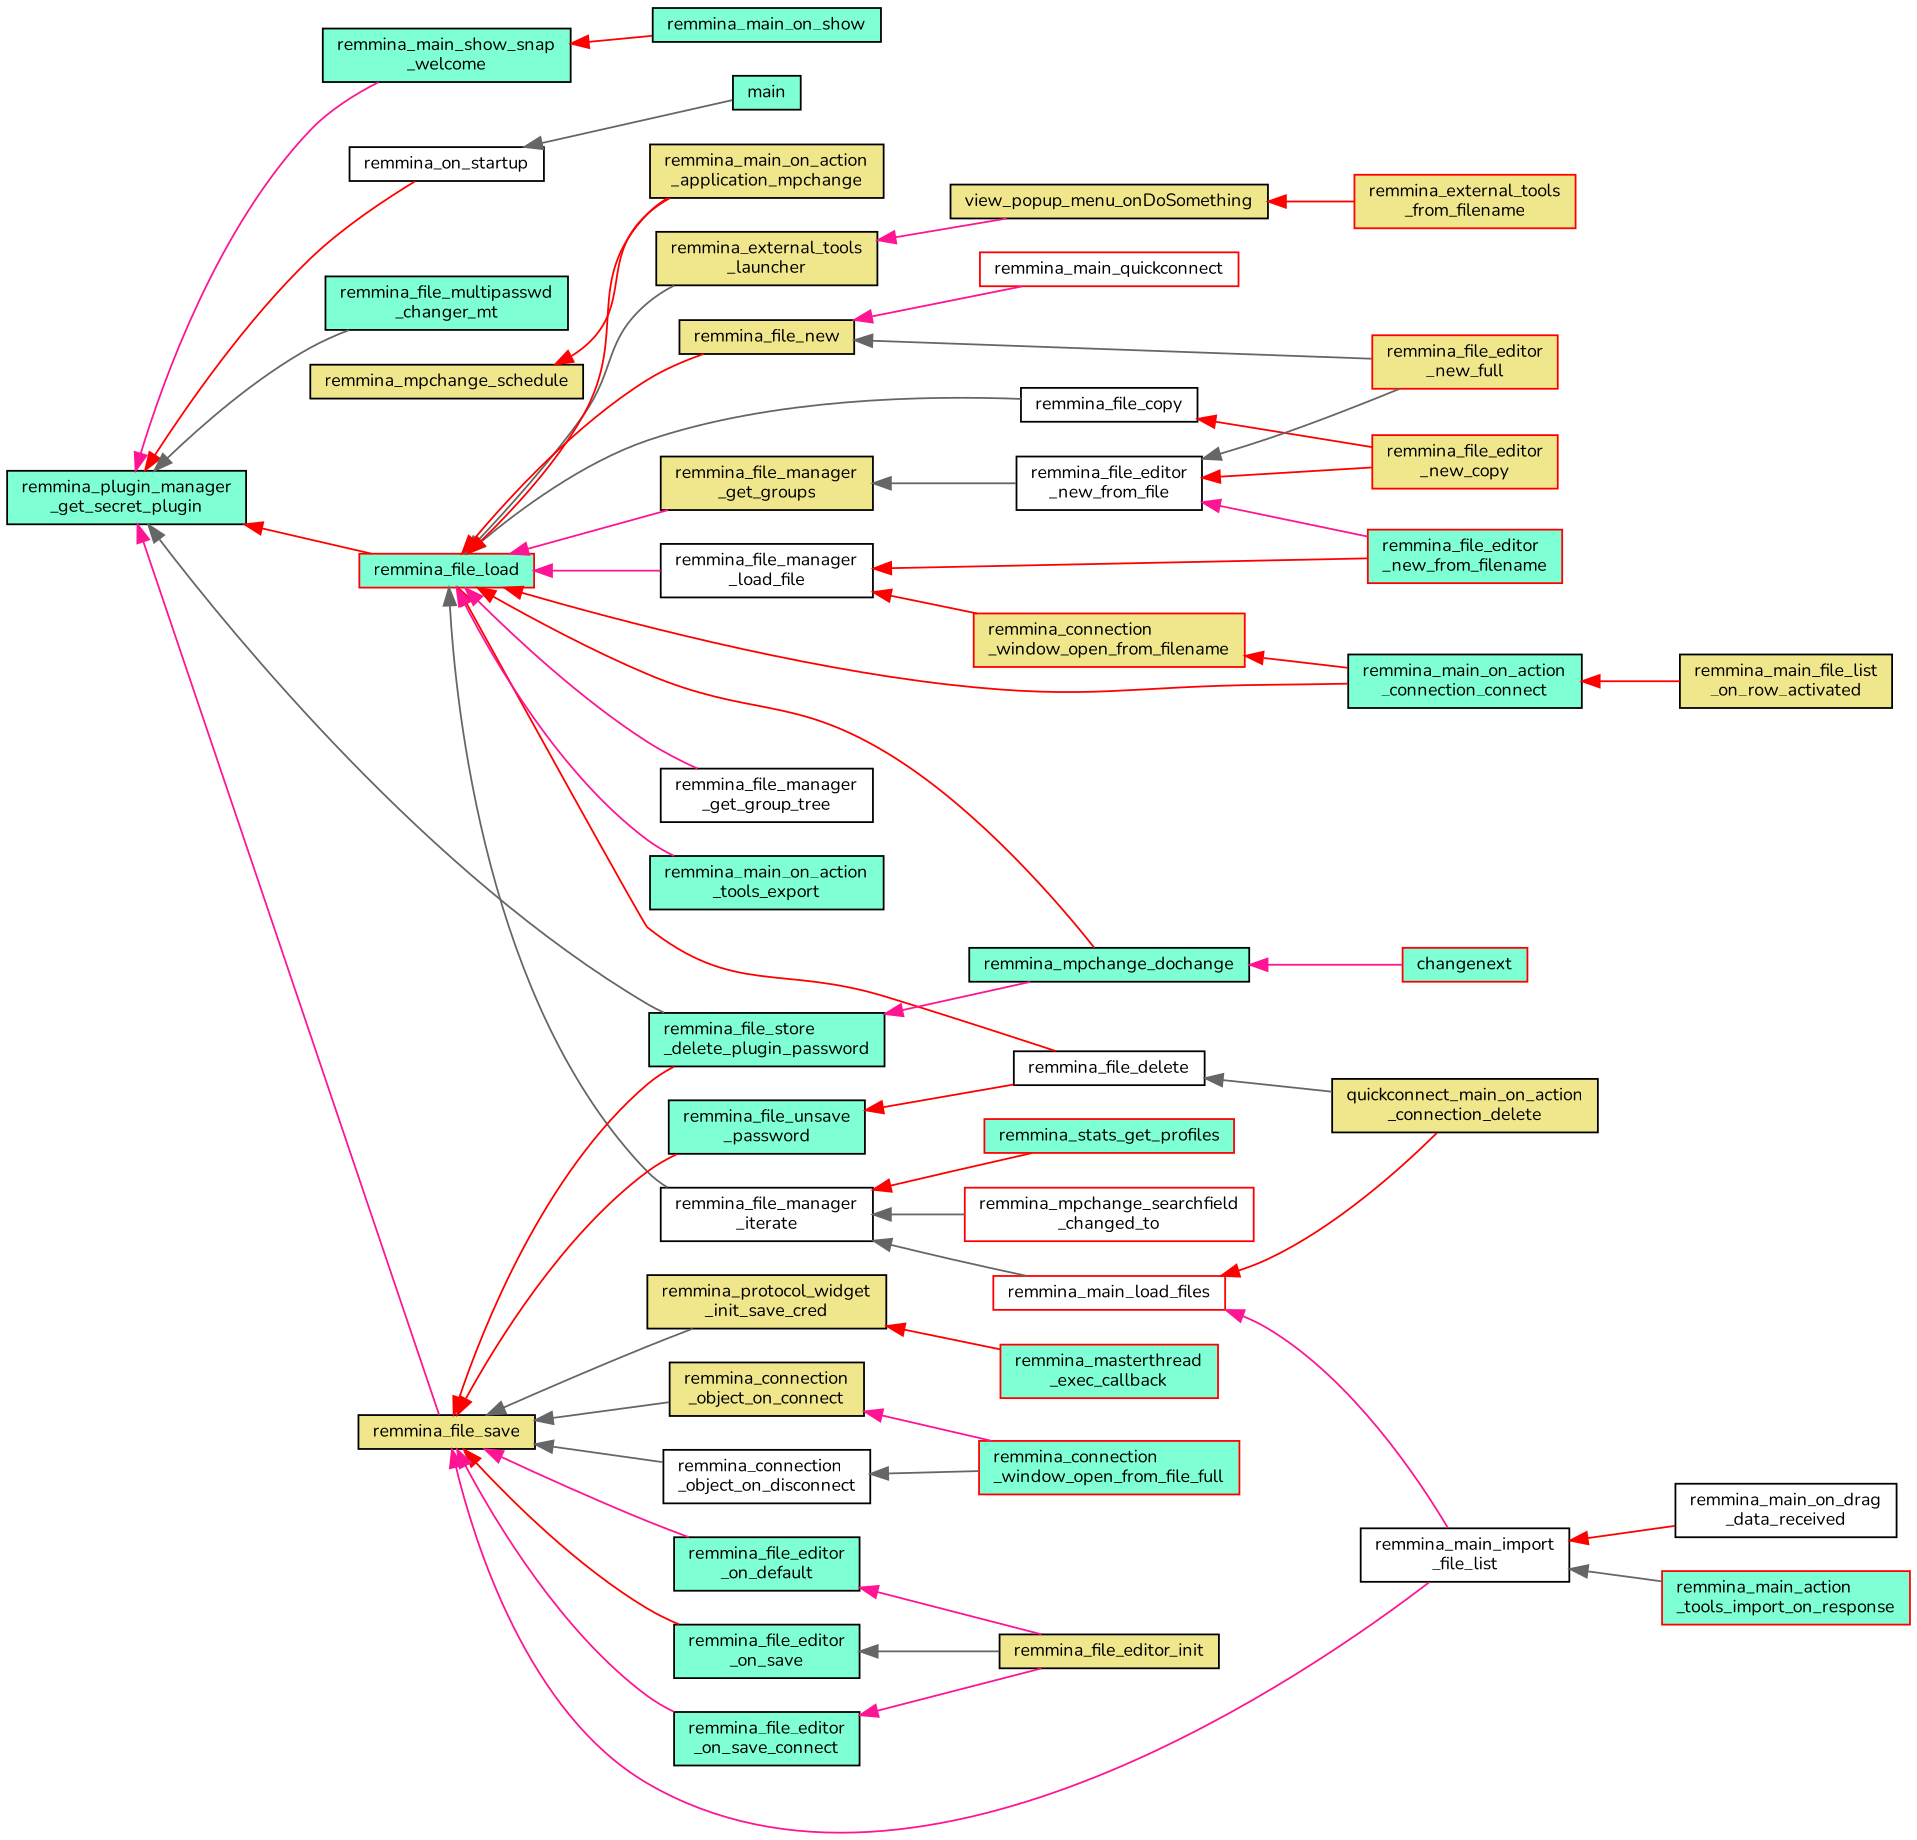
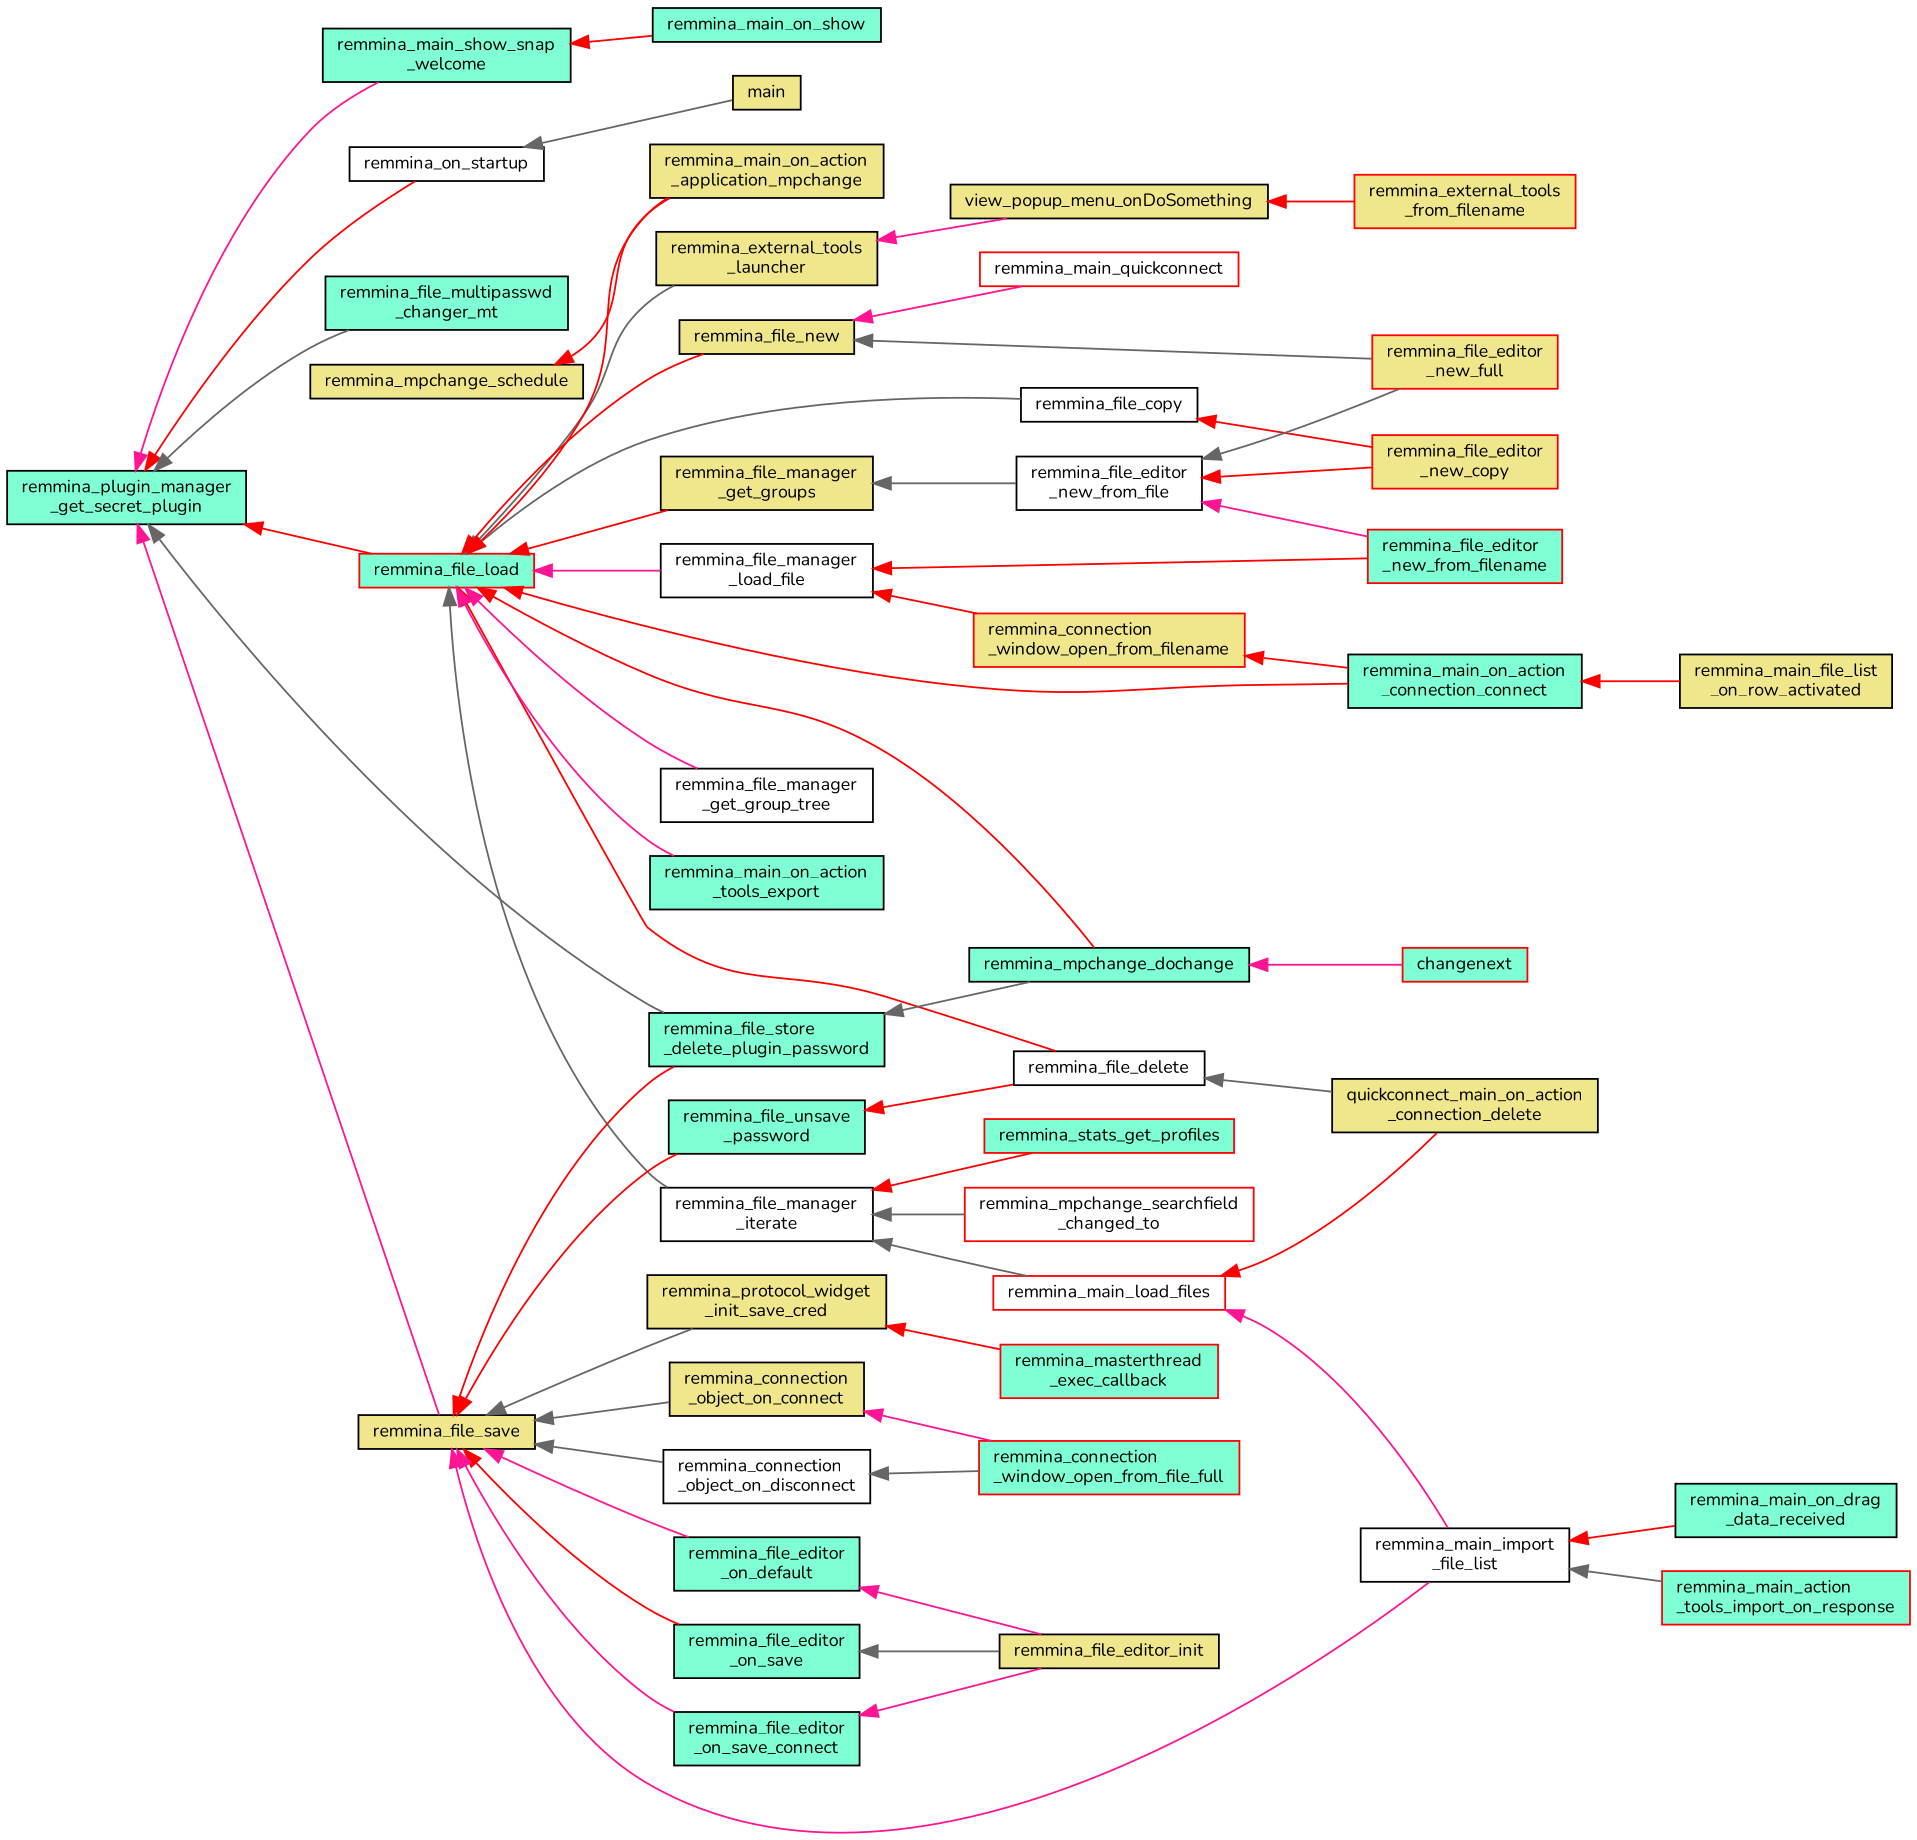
node "main": fillcolor aquamarine -> khaki
edge "remmina_file_manager _get_groups" -> "remmina_file_load": color deeppink -> red
edge "remmina_mpchange_dochange" -> "remmina_file_store _delete_plugin_password": color deeppink -> gray40
node "remmina_main_on_drag _data_received": fillcolor white -> aquamarine
